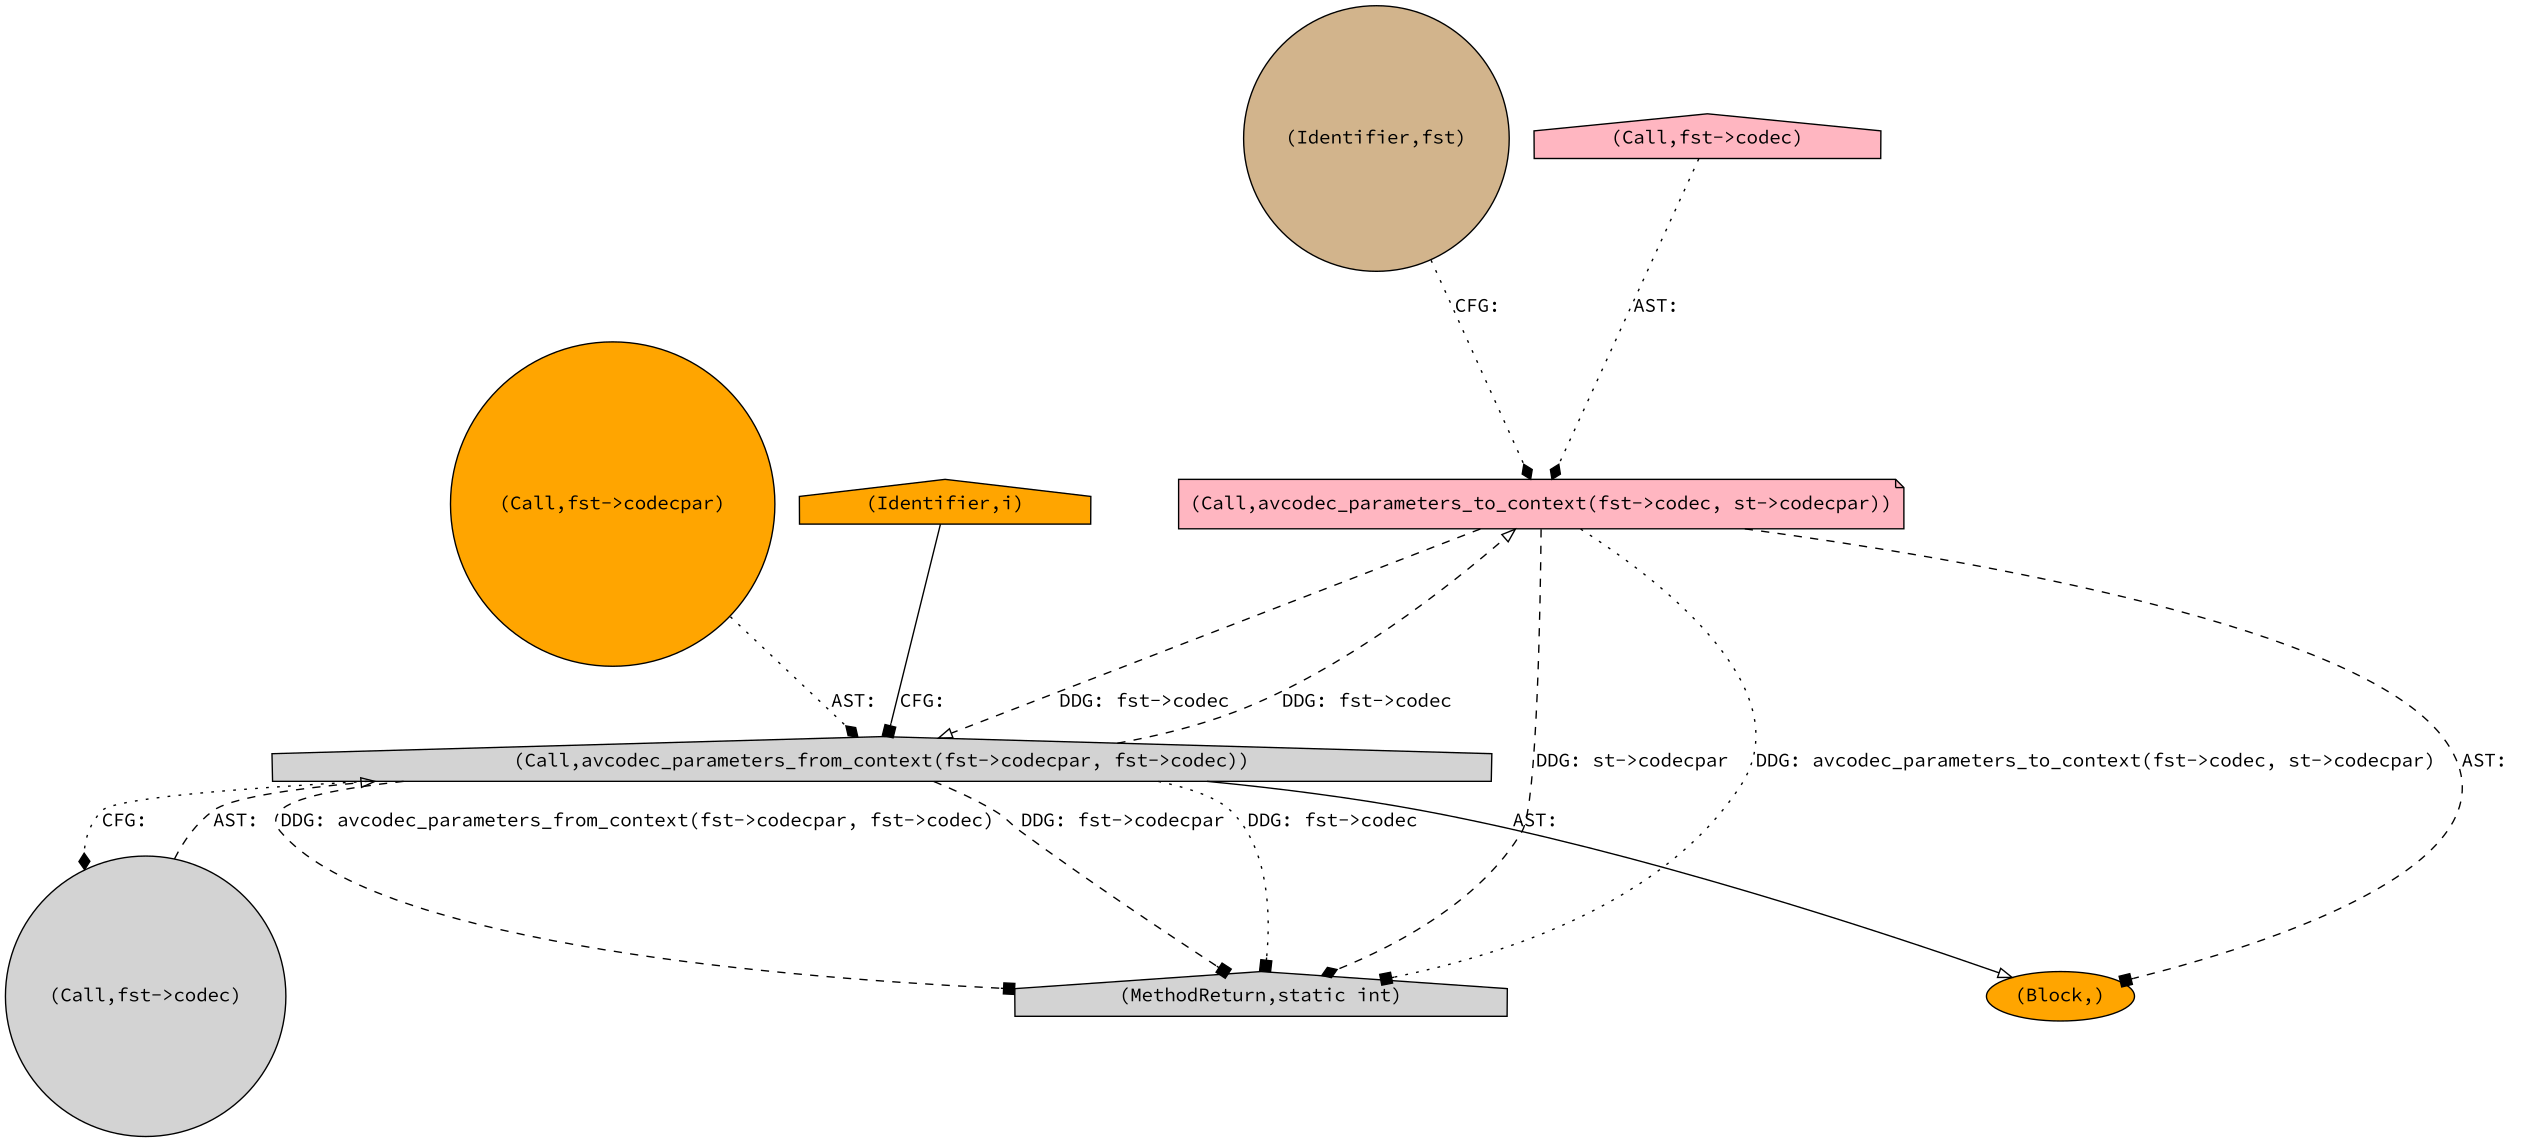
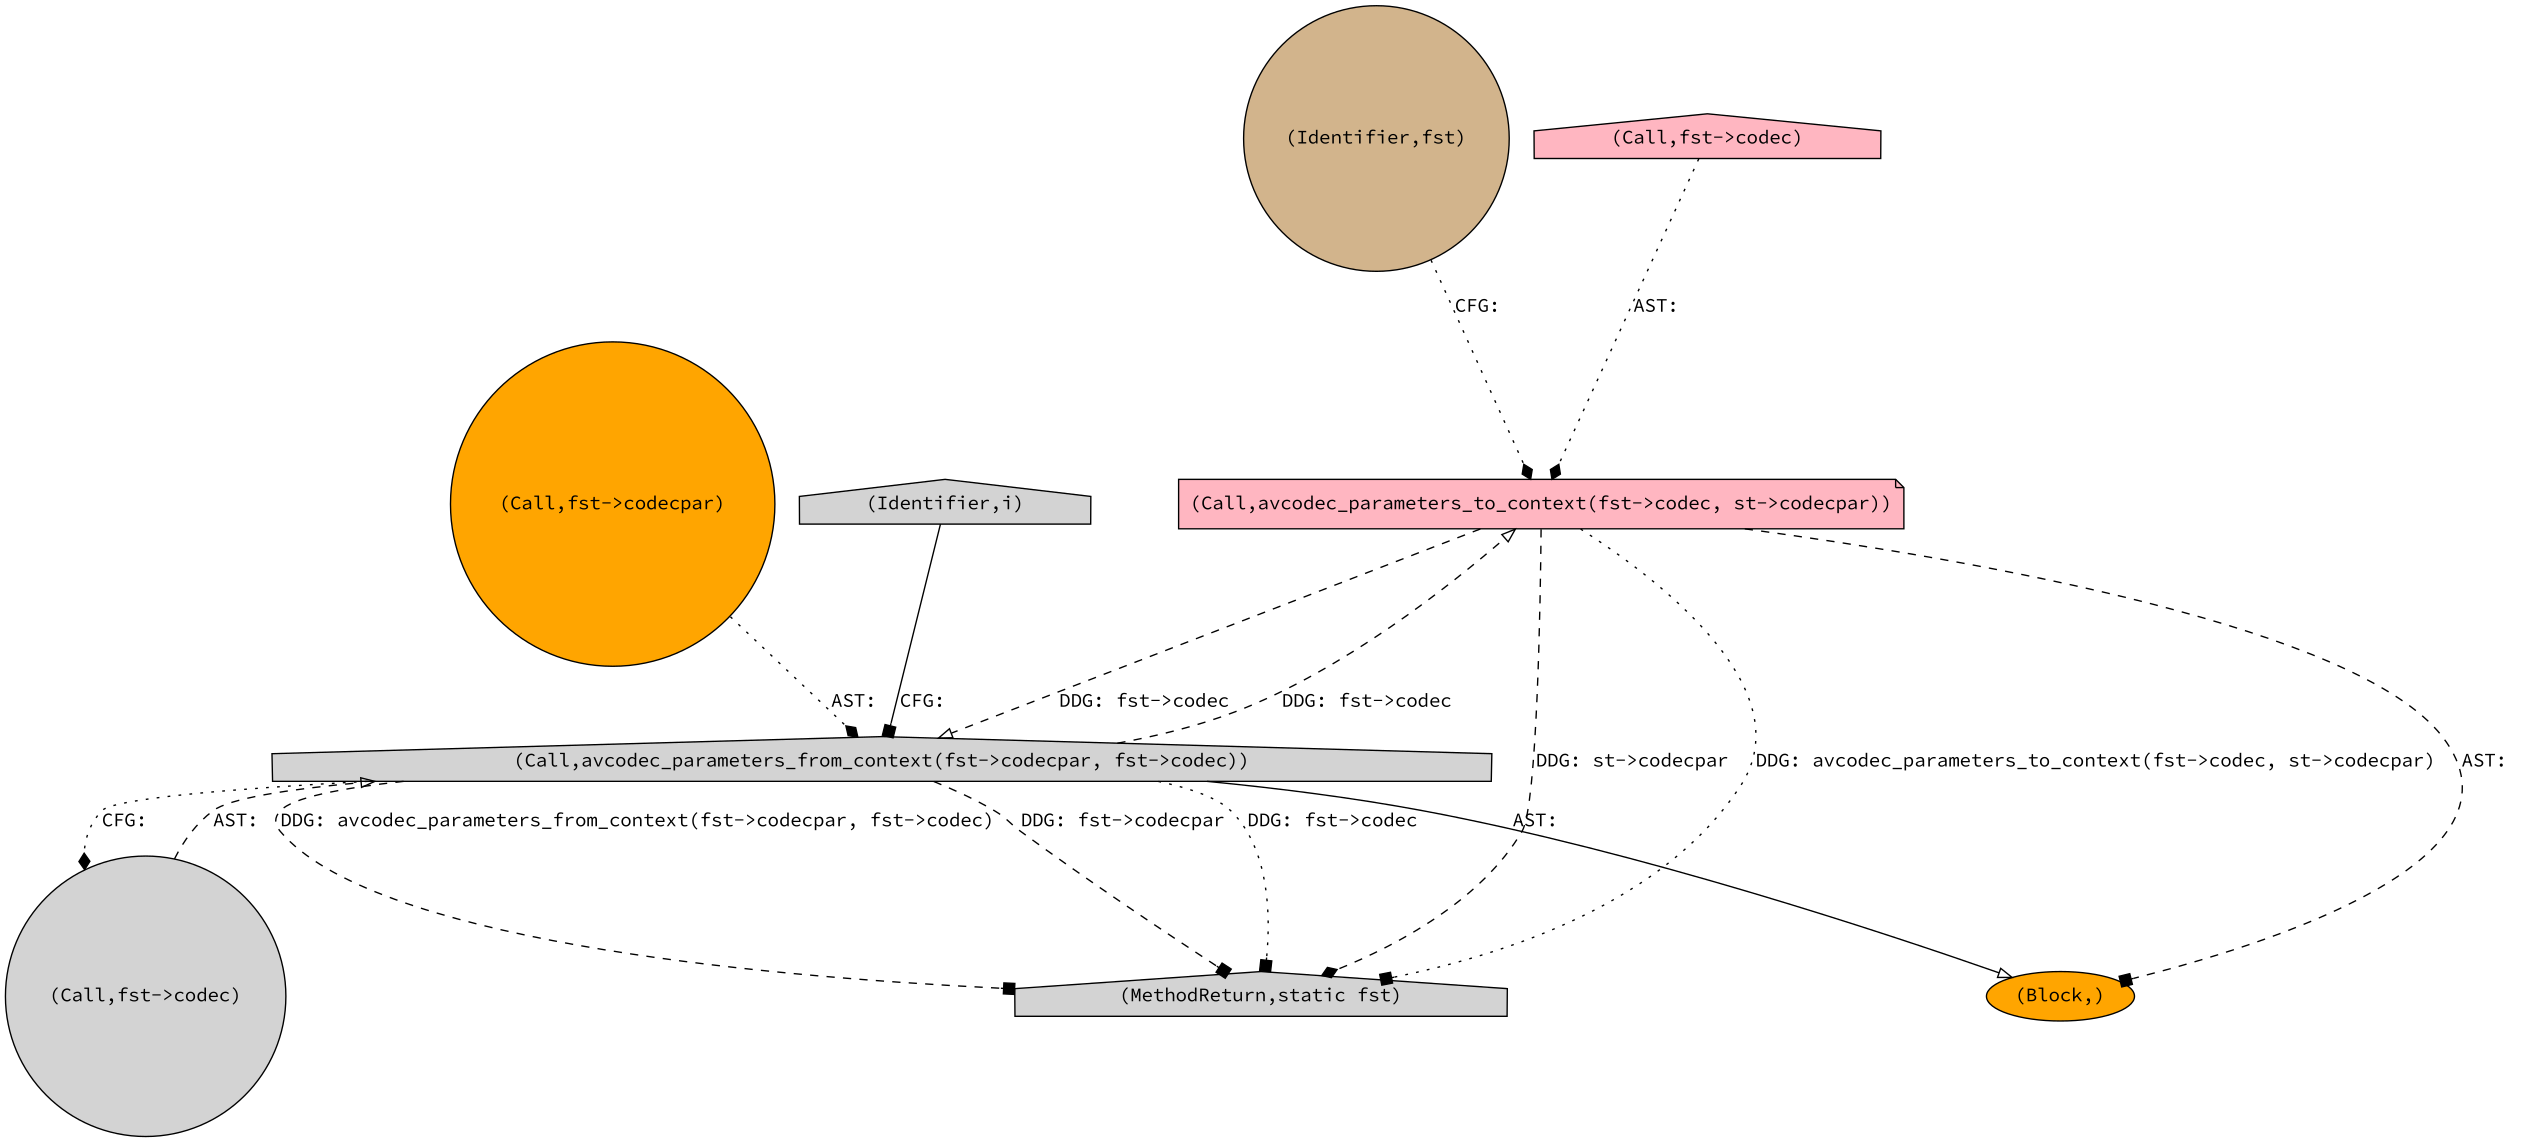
node "(Identifier,i)": fillcolor orange -> lightgrey
node "(MethodReturn,static int)": label "(MethodReturn,static int)" -> "(MethodReturn,static fst)"
